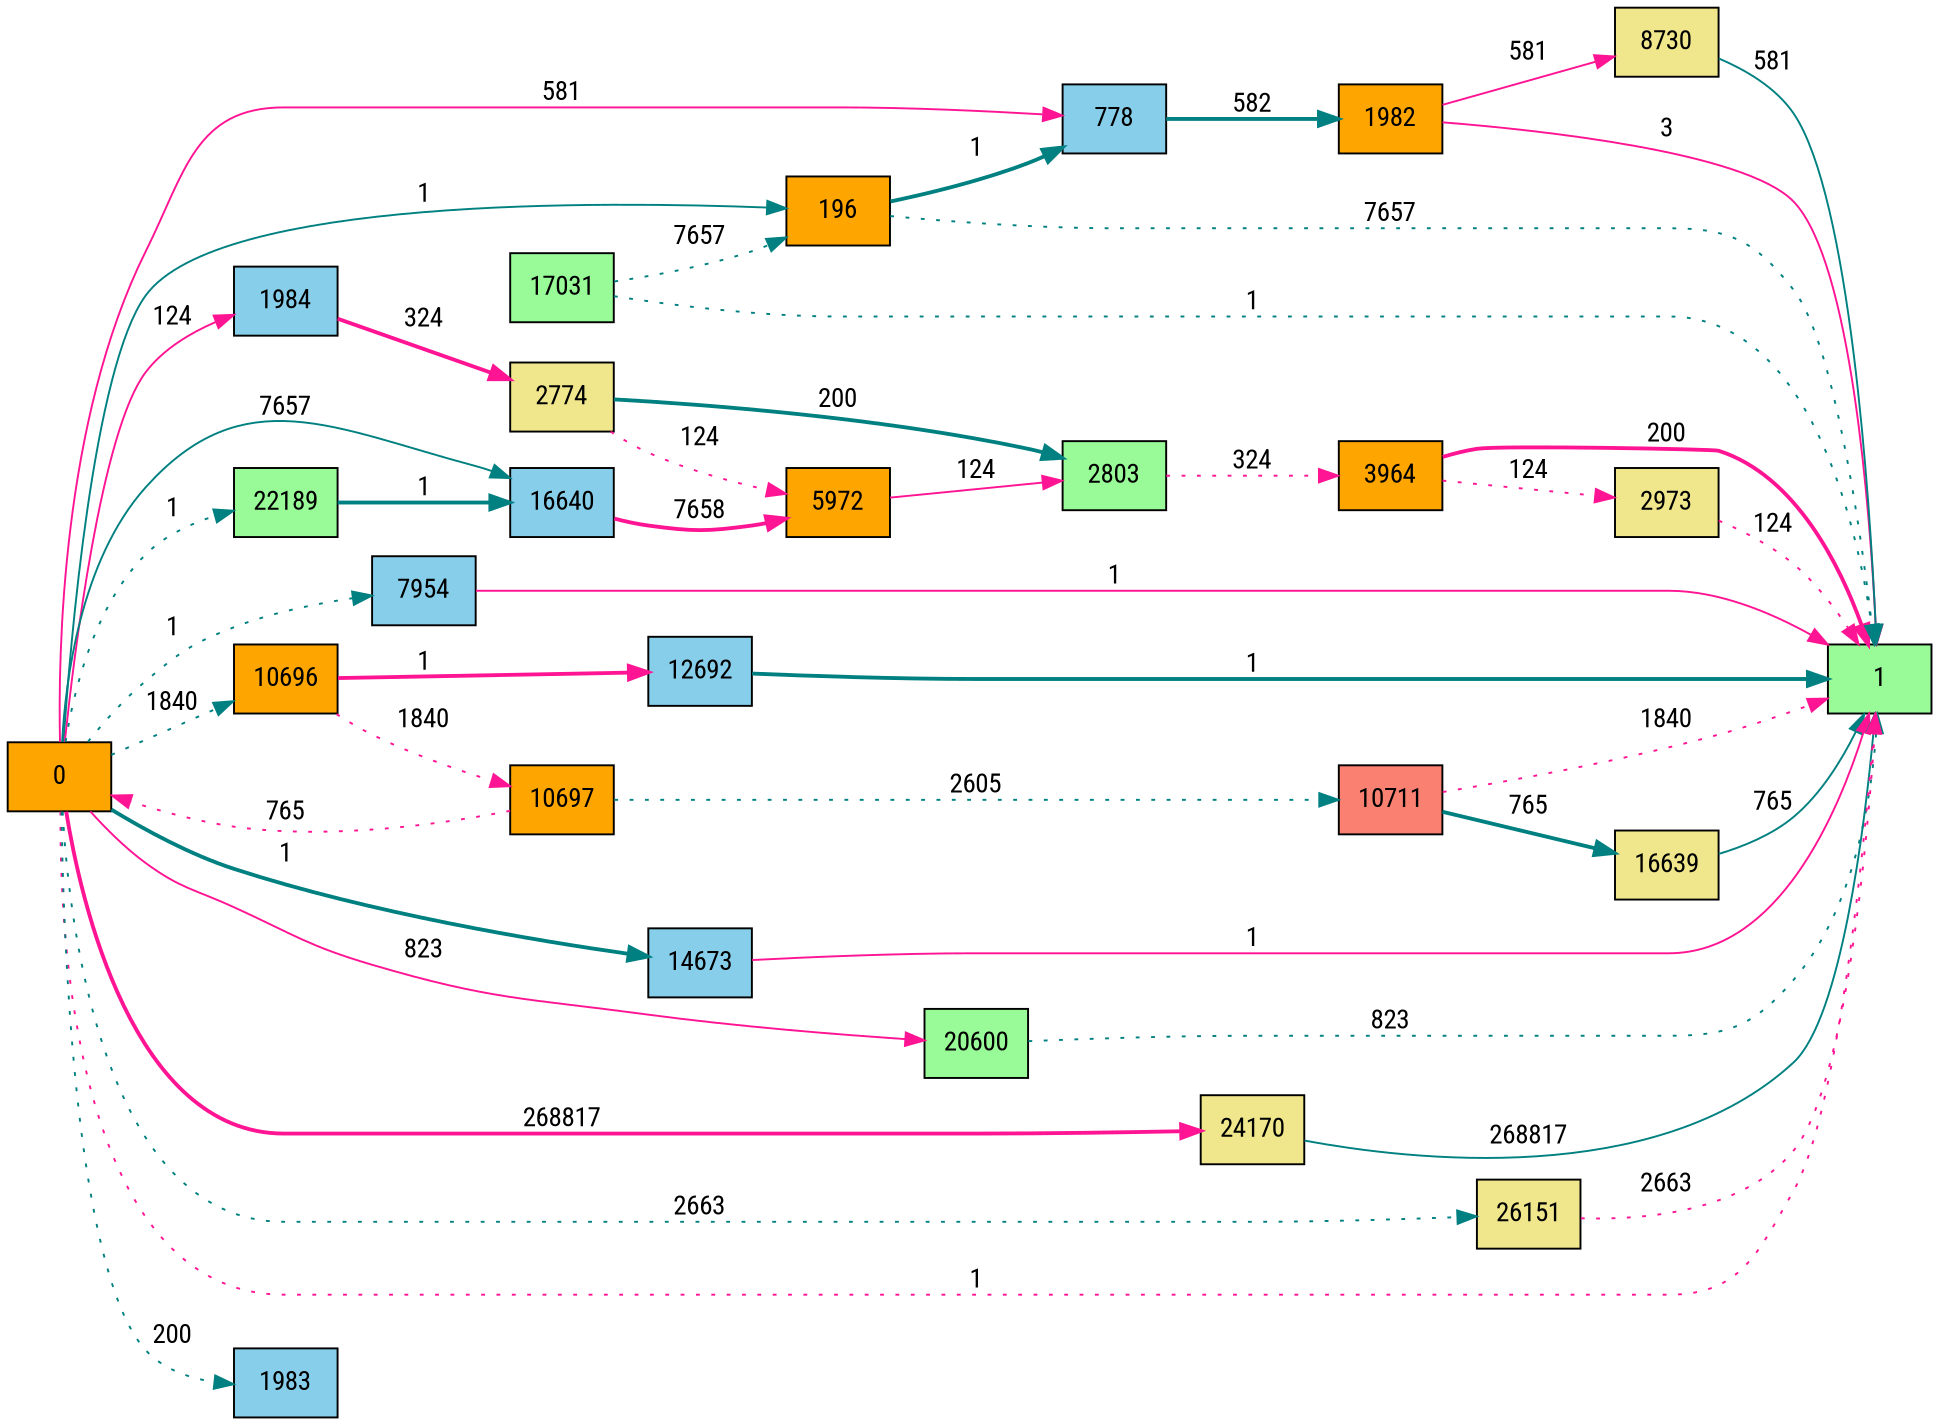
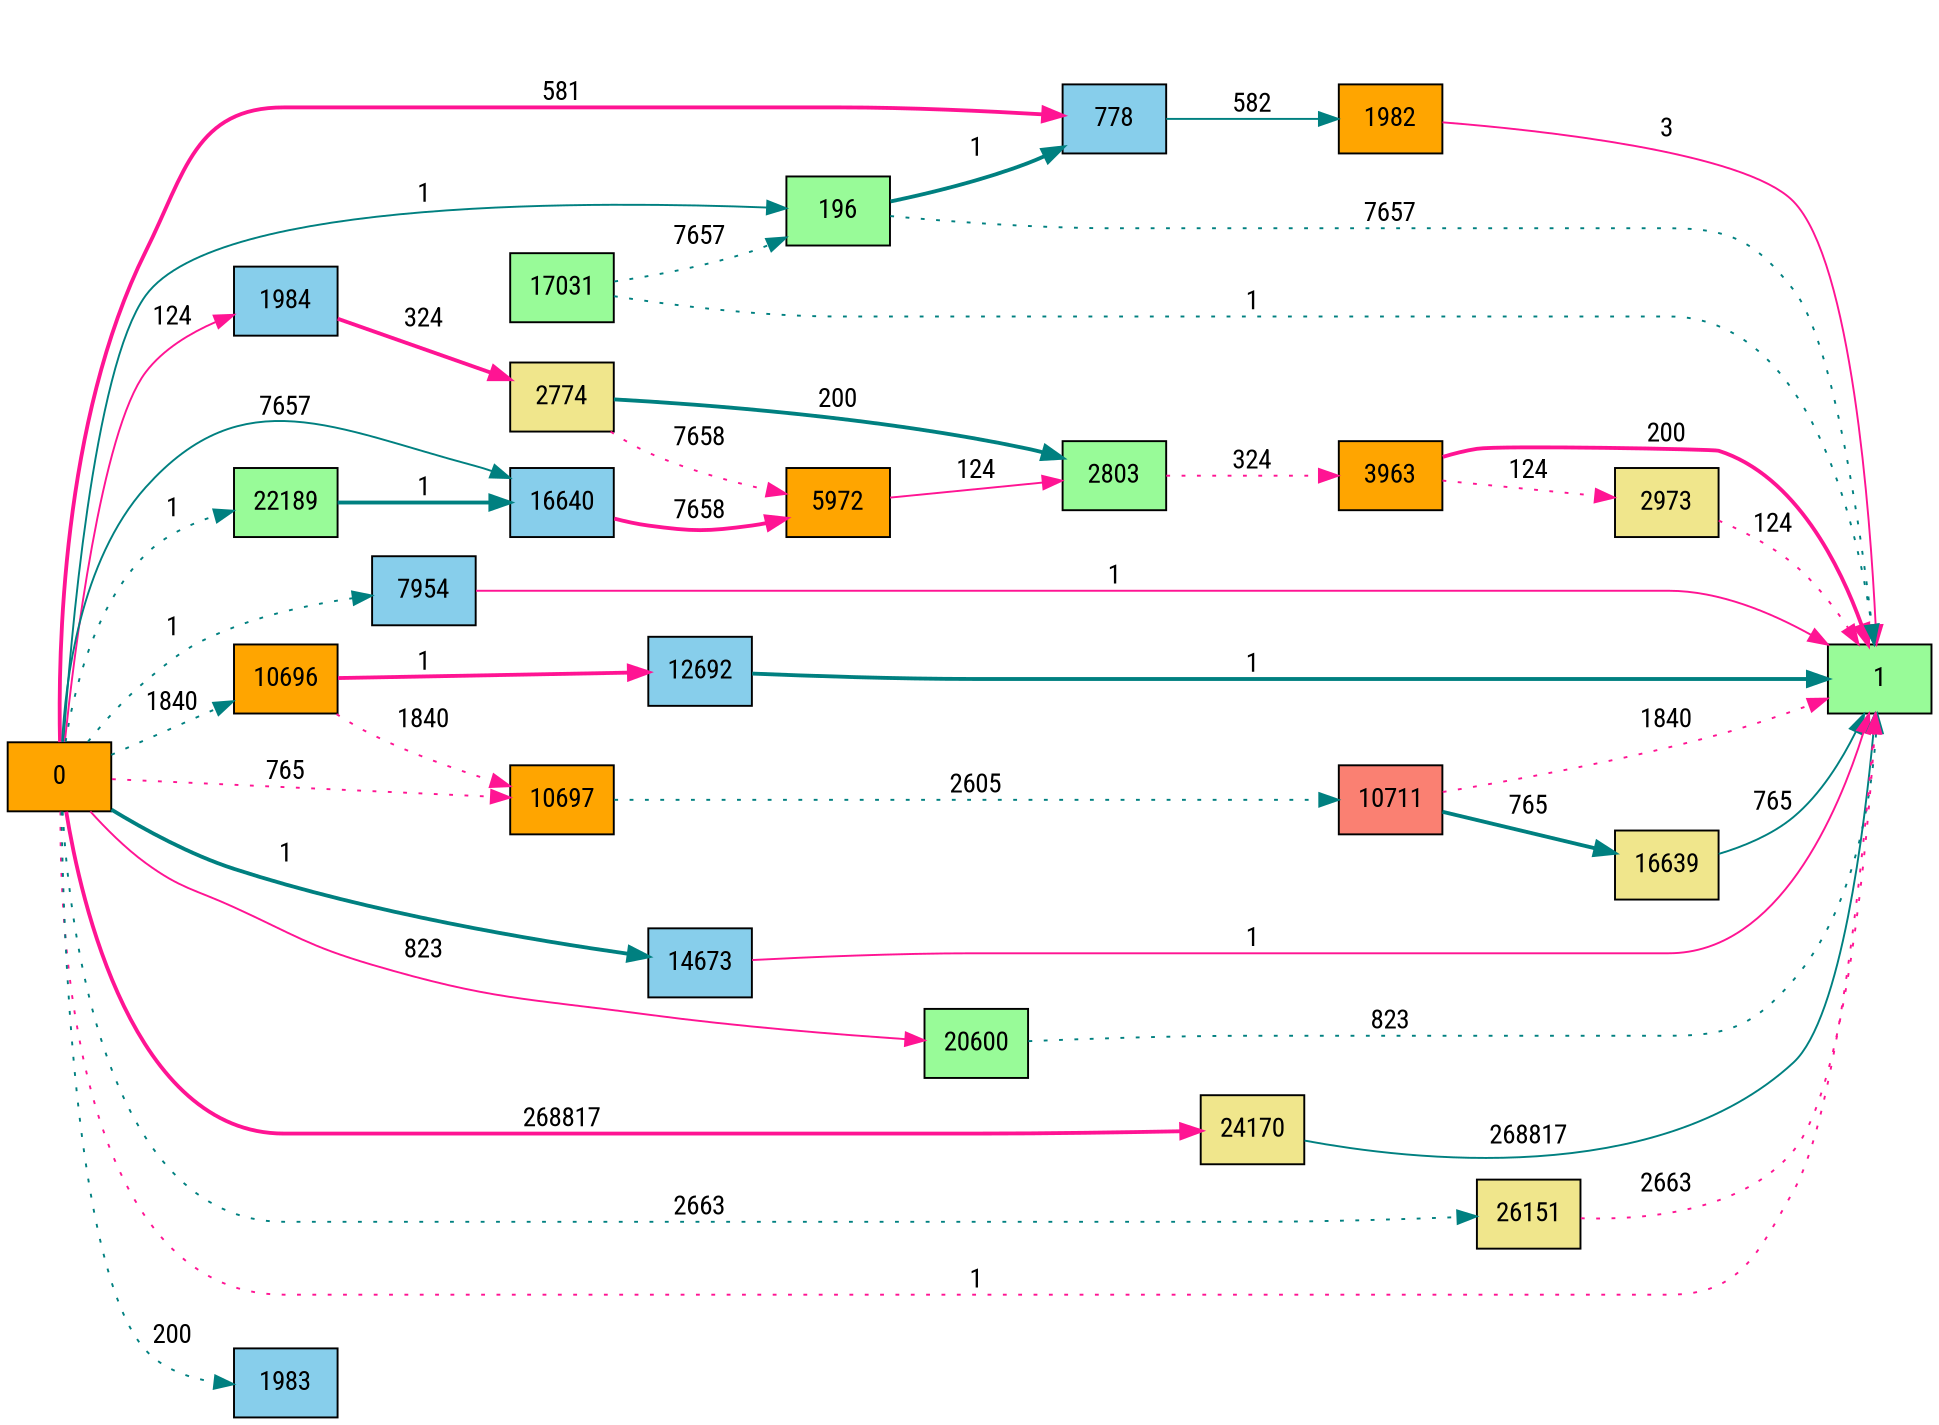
node "8730": removed
edge "0" -> "778": style solid -> bold
edge "778" -> "1982": style bold -> solid
node "196": fillcolor orange -> palegreen
edge "2774" -> "5972": label "124" -> "7658"
node "3964": label "3964" -> "3963"
edge "10697" -> "0": reversed
